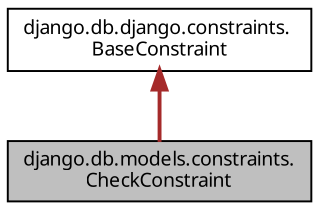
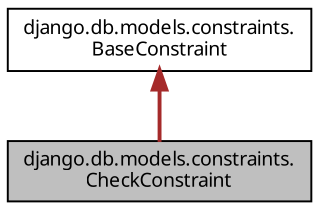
node "django.db.django.constraints. BaseConstraint": label "django.db.django.constraints. BaseConstraint" -> "django.db.models.constraints. BaseConstraint"
